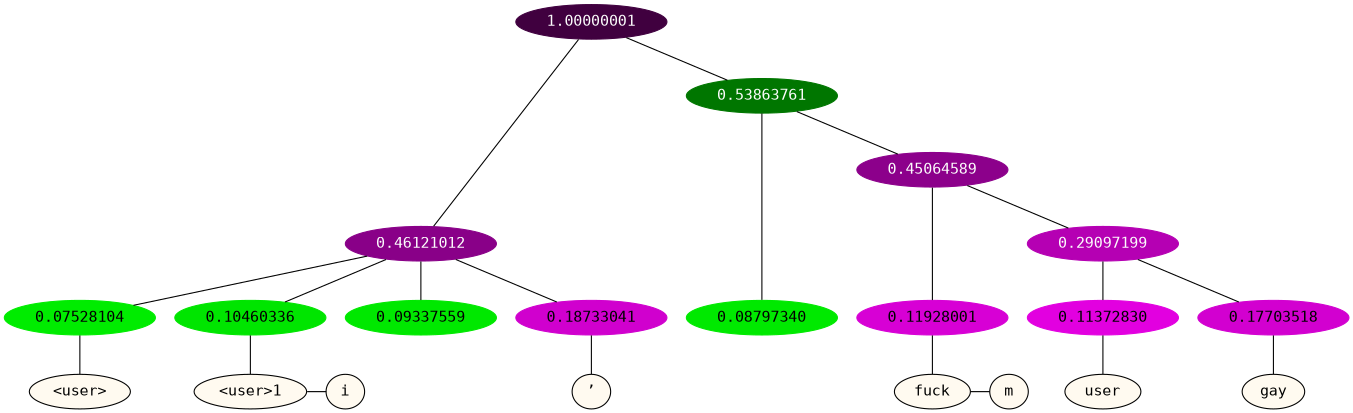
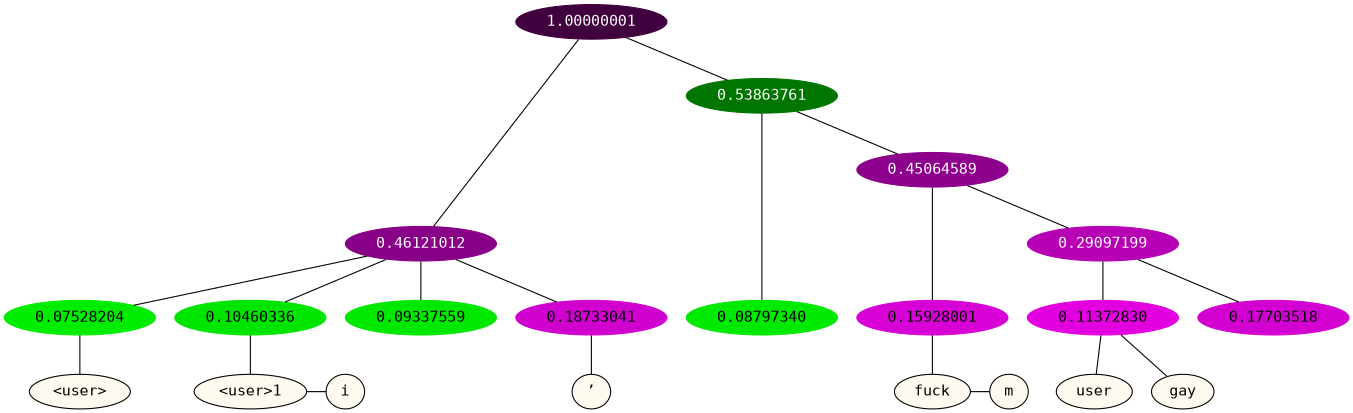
node "0.07528104": label "0.07528104" -> "0.07528204"
node "0.11928001": label "0.11928001" -> "0.15928001"
edge "0.17703518" -- "gay": now "0.11372830" -- "gay"
